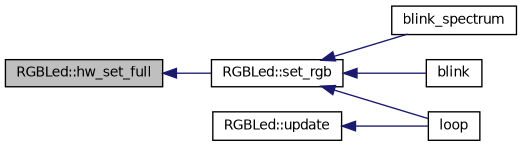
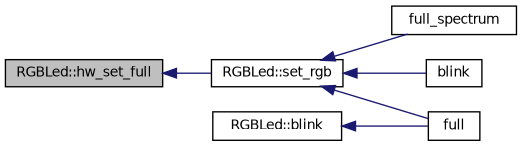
node "blink_spectrum": label "blink_spectrum" -> "full_spectrum"
node "RGBLed::update": label "RGBLed::update" -> "RGBLed::blink"
node "loop": label "loop" -> "full"
